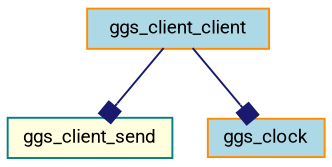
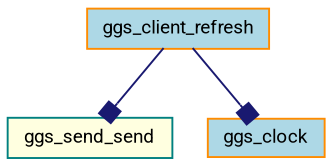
node "ggs_client_client": label "ggs_client_client" -> "ggs_client_refresh"
node "ggs_client_send": label "ggs_client_send" -> "ggs_send_send"
